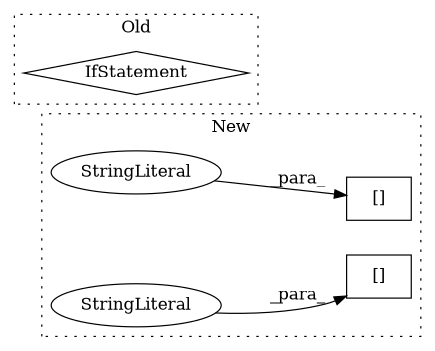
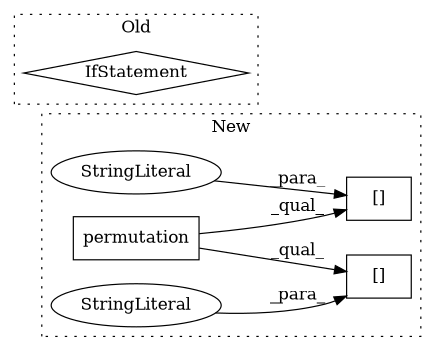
node "permutation": added
